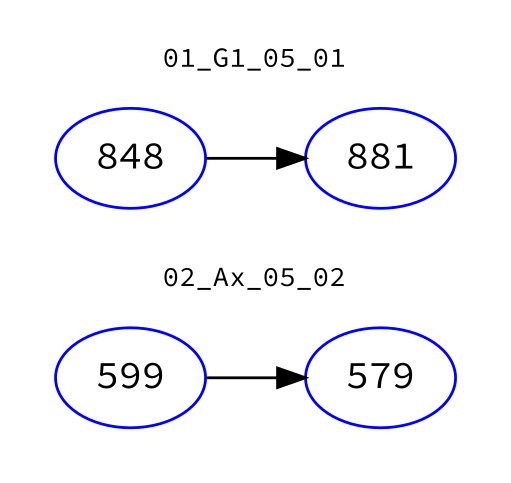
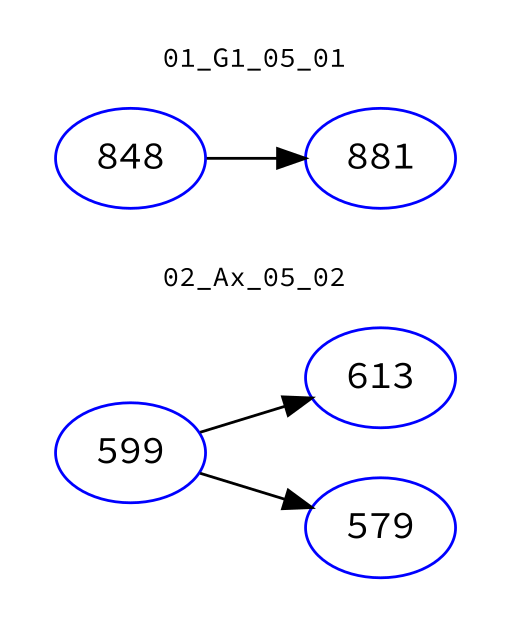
node "613": added
